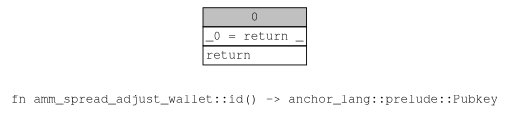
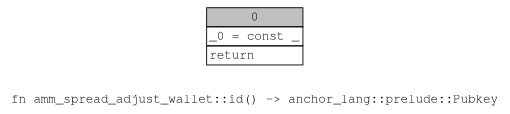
node "0": text "_0 = return _" -> "_0 = const _"
